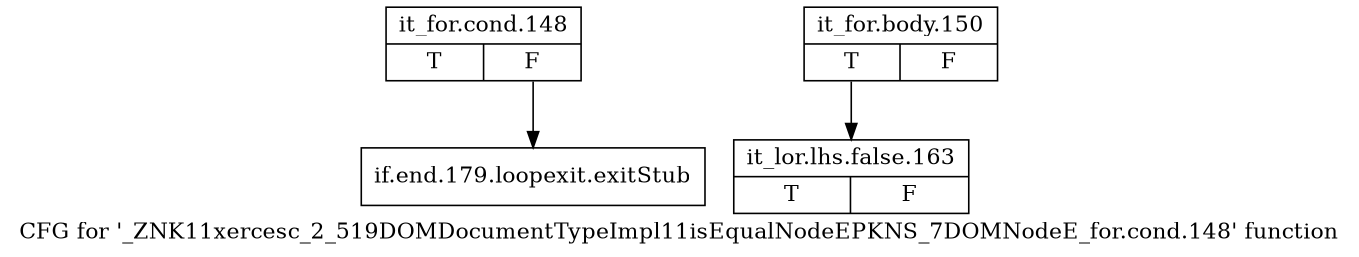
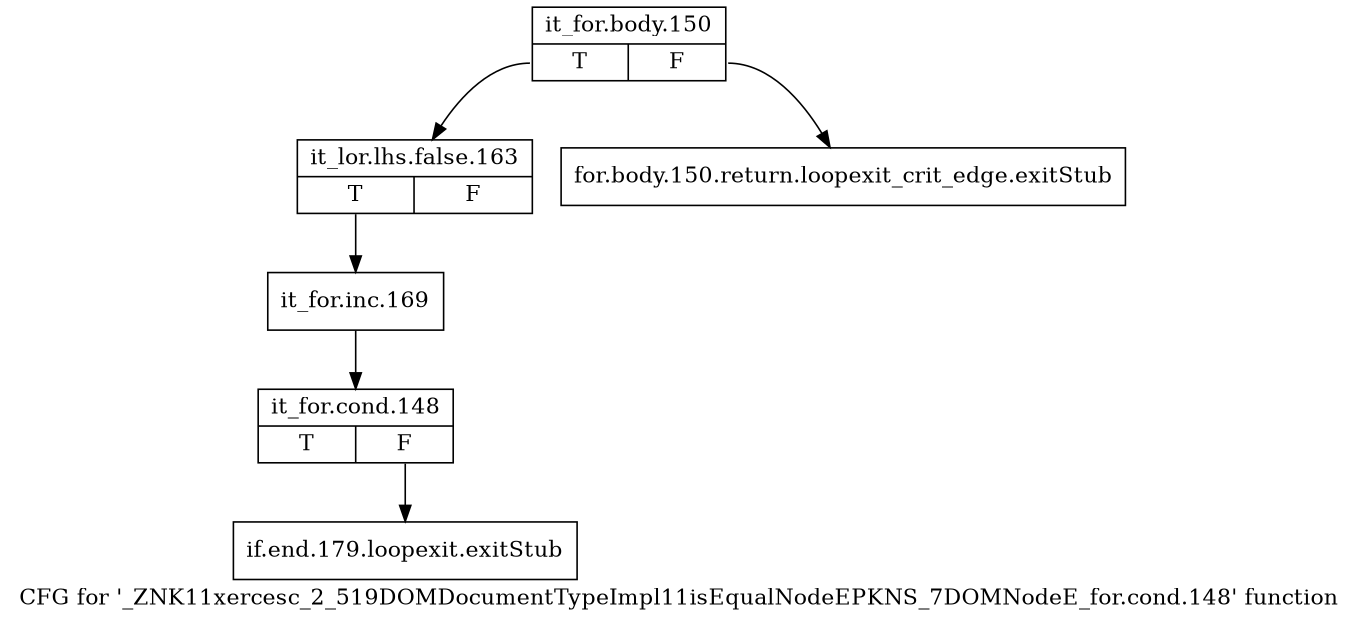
node "for.body.150.return.loopexit_crit_edge.exitStub": added
node "it_for.inc.169": added
